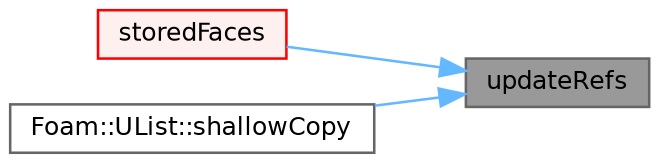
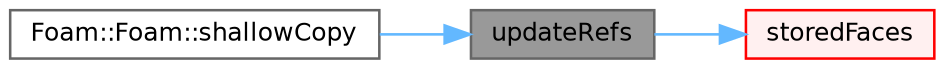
edge "storedFaces" -> "updateRefs": reversed
node "Foam::UList::shallowCopy": label "Foam::UList::shallowCopy" -> "Foam::Foam::shallowCopy"
